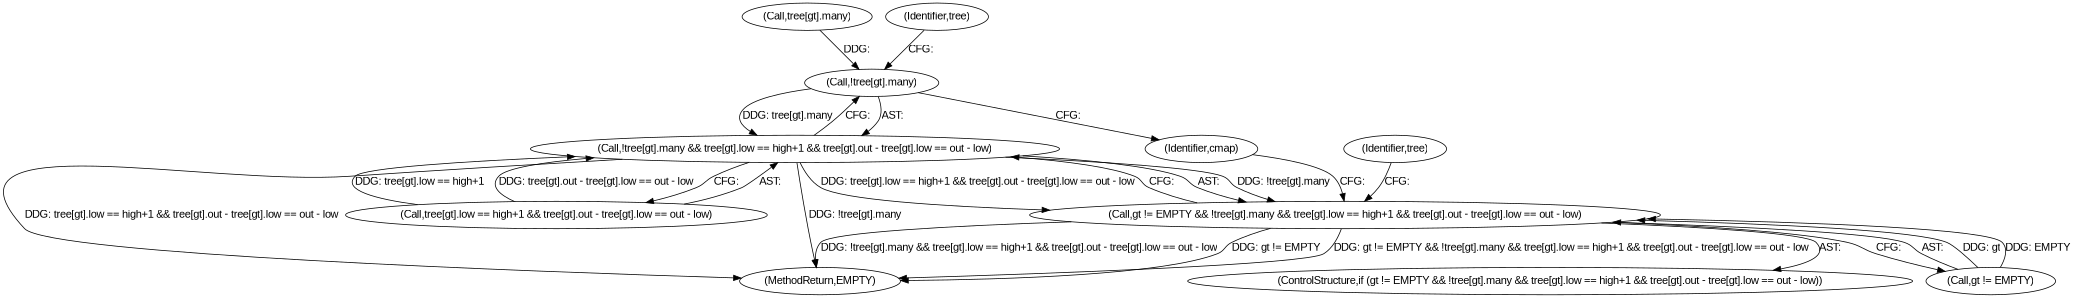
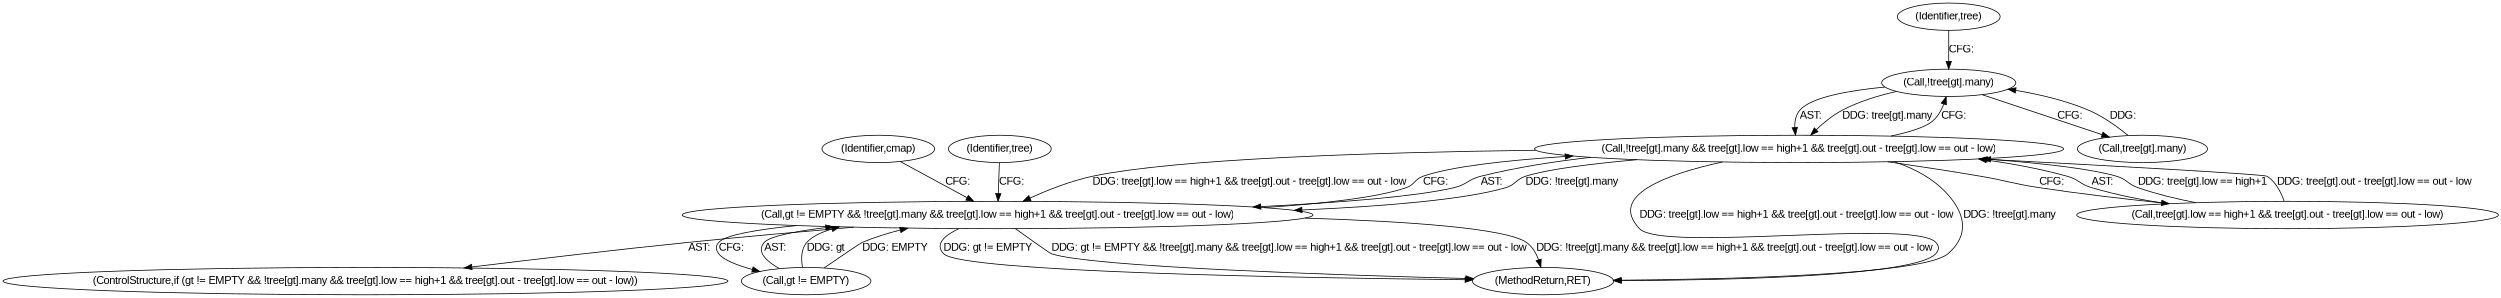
edge "(Call,!tree[gt].many)" -> "(Identifier,cmap)": now "(Call,!tree[gt].many)" -> "(Call,tree[gt].many)"
node "(MethodReturn,EMPTY)": label "(MethodReturn,EMPTY)" -> "(MethodReturn,RET)"
